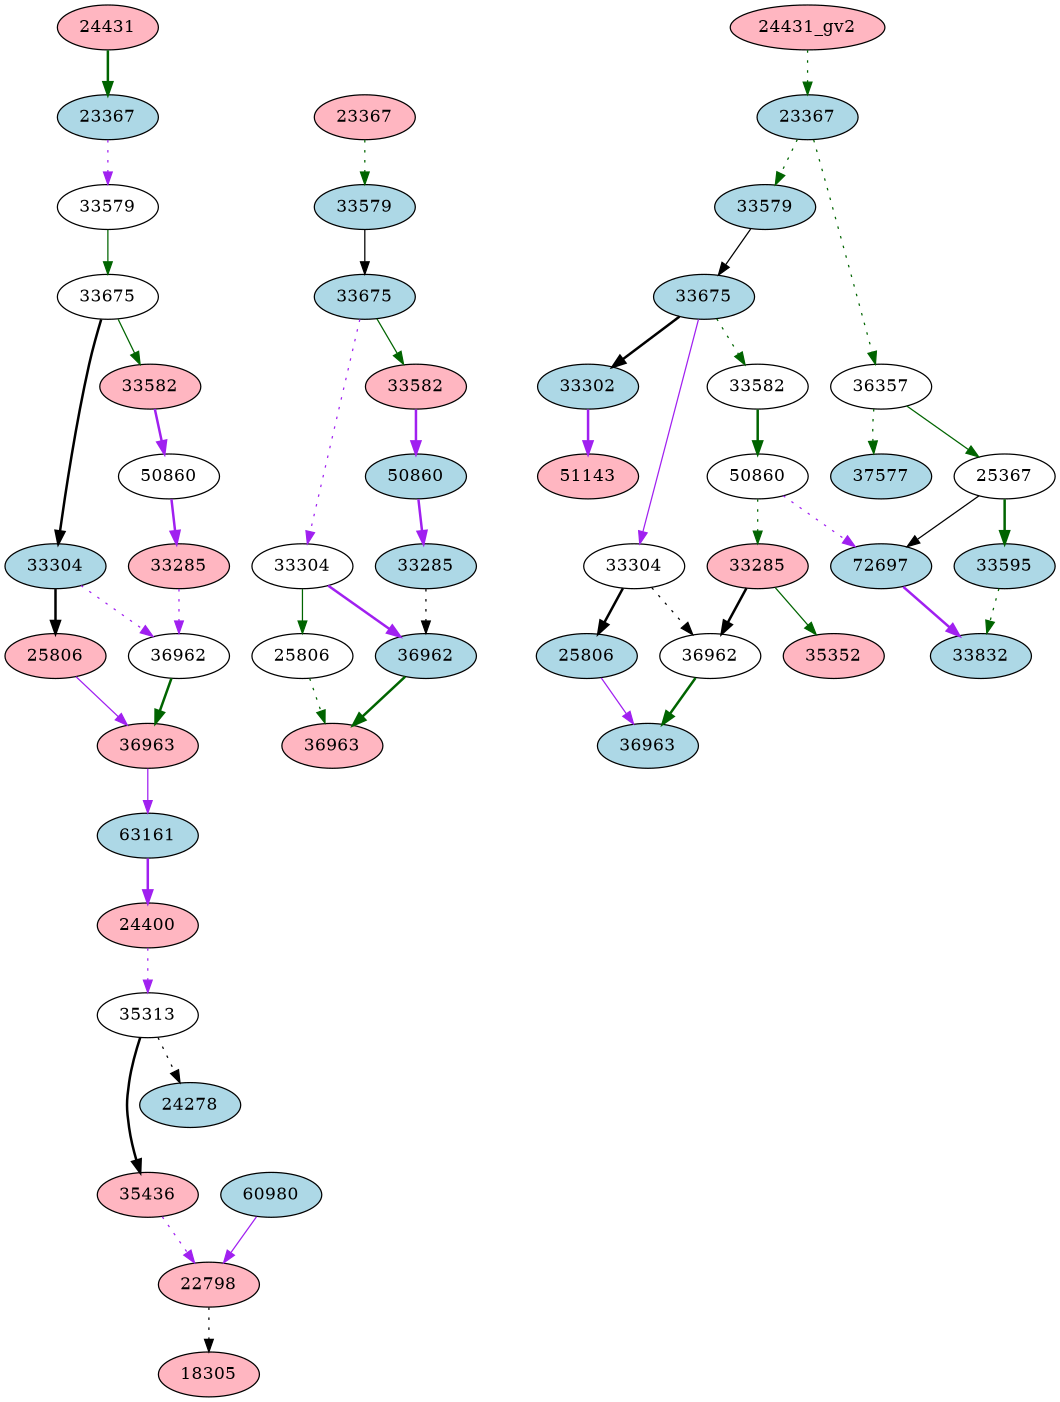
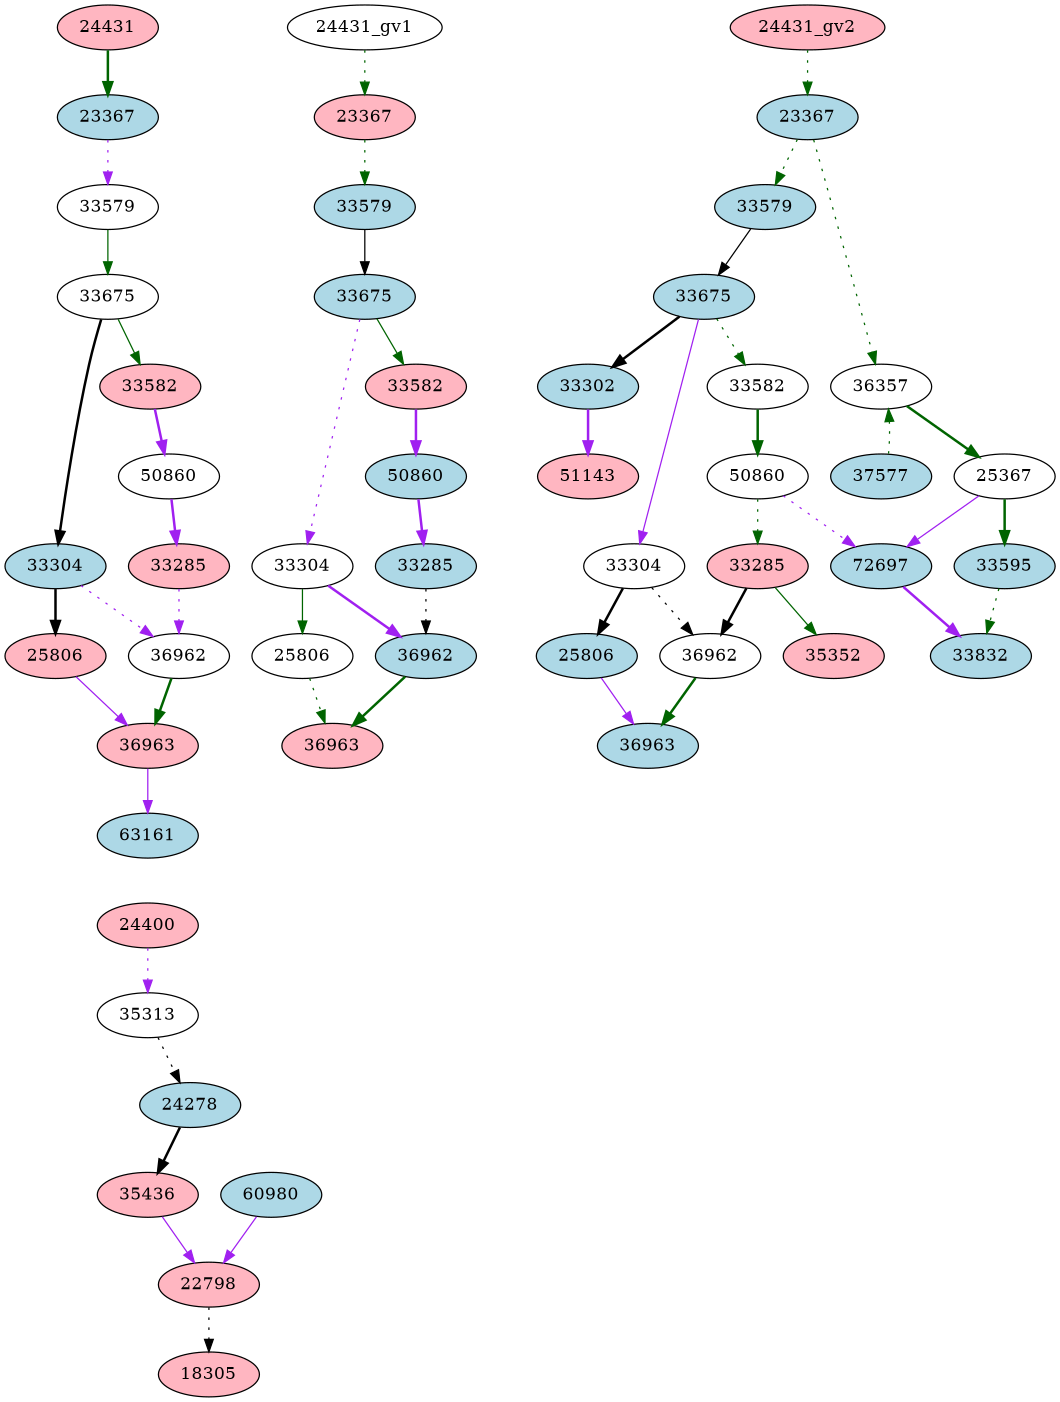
node "24431_gv1": added
edge "36357" -> "37577": reversed
edge "36357" -> "25367": style solid -> bold
edge "25367" -> "72697": color black -> purple
edge "63161" -> "24400": removed
edge "35313" -> "35436": now "24278" -> "35436"
edge "35436" -> "22798": style dotted -> solid
